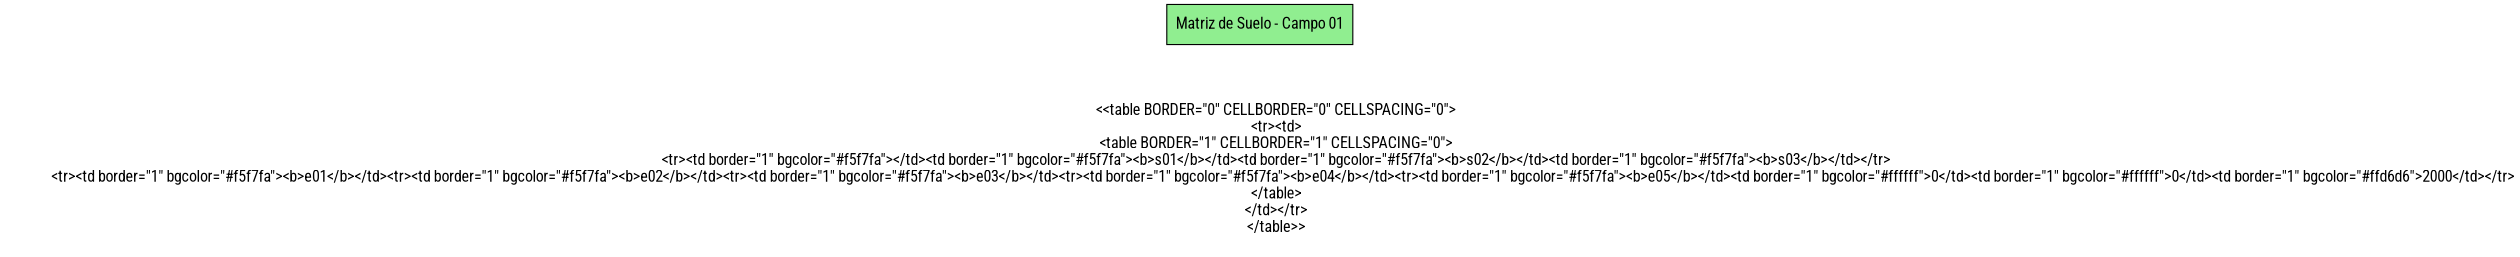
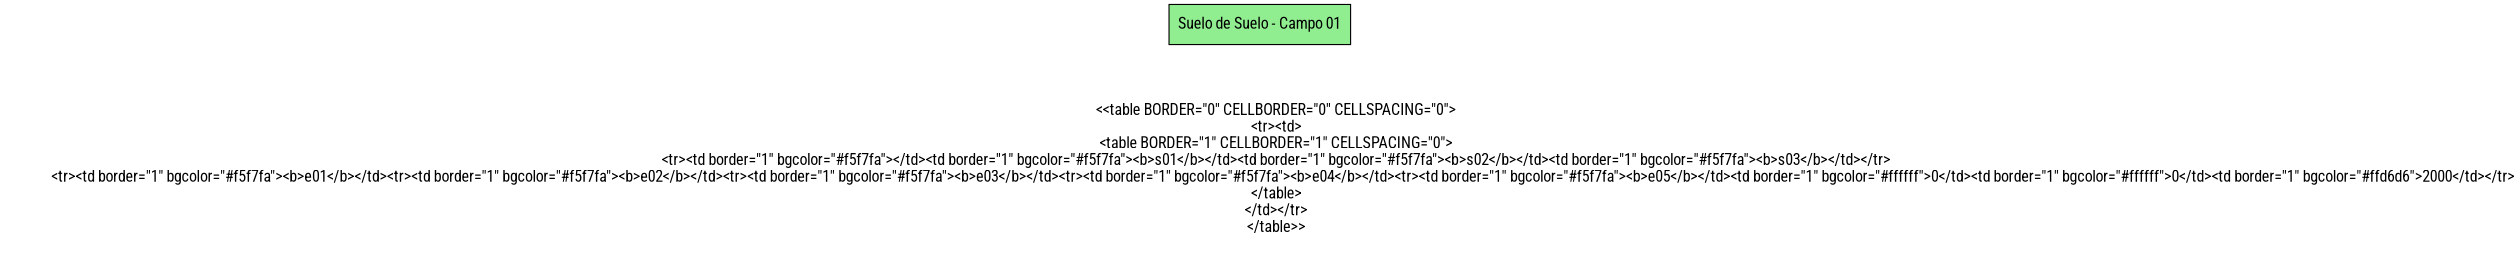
node "Matriz de Suelo - Campo 01": label "Matriz de Suelo - Campo 01" -> "Suelo de Suelo - Campo 01"
